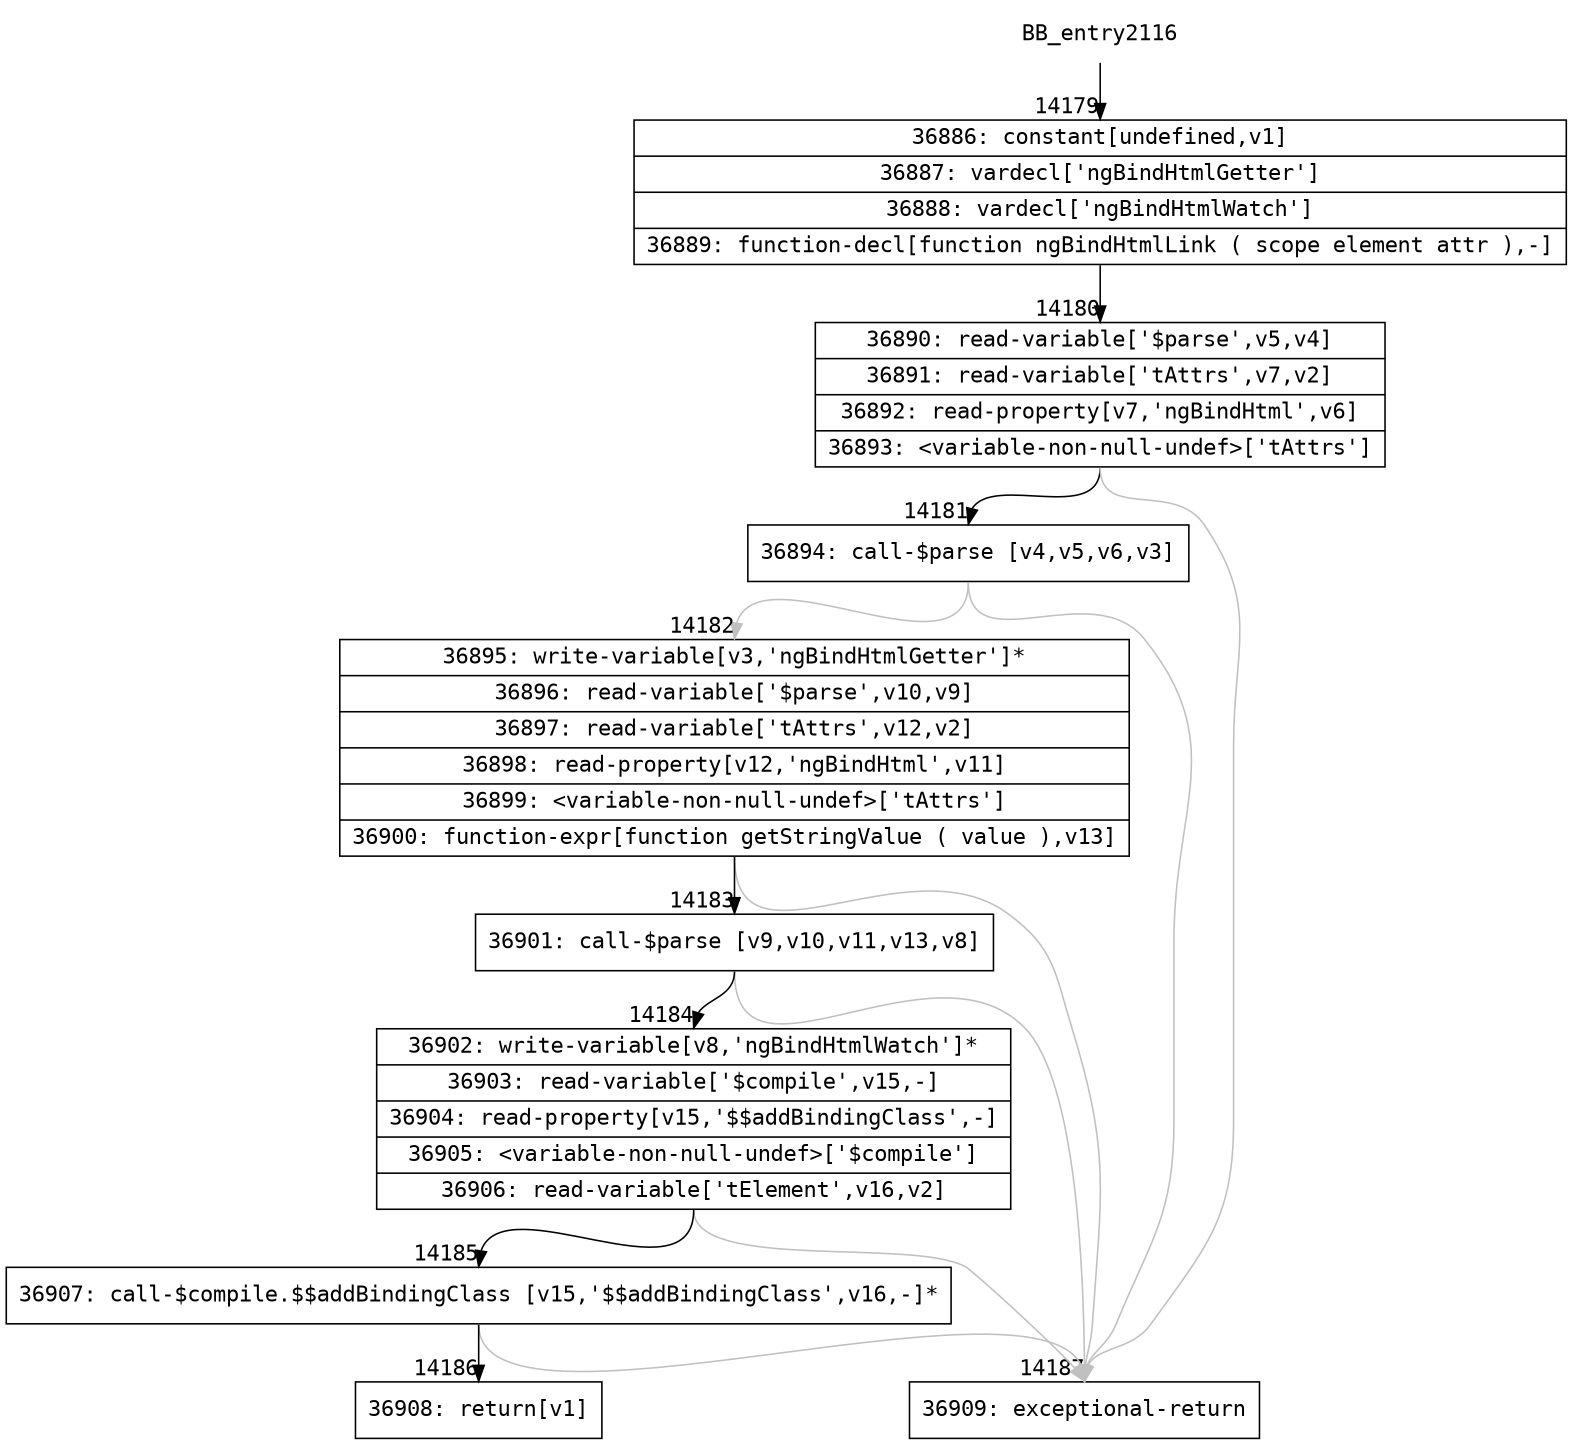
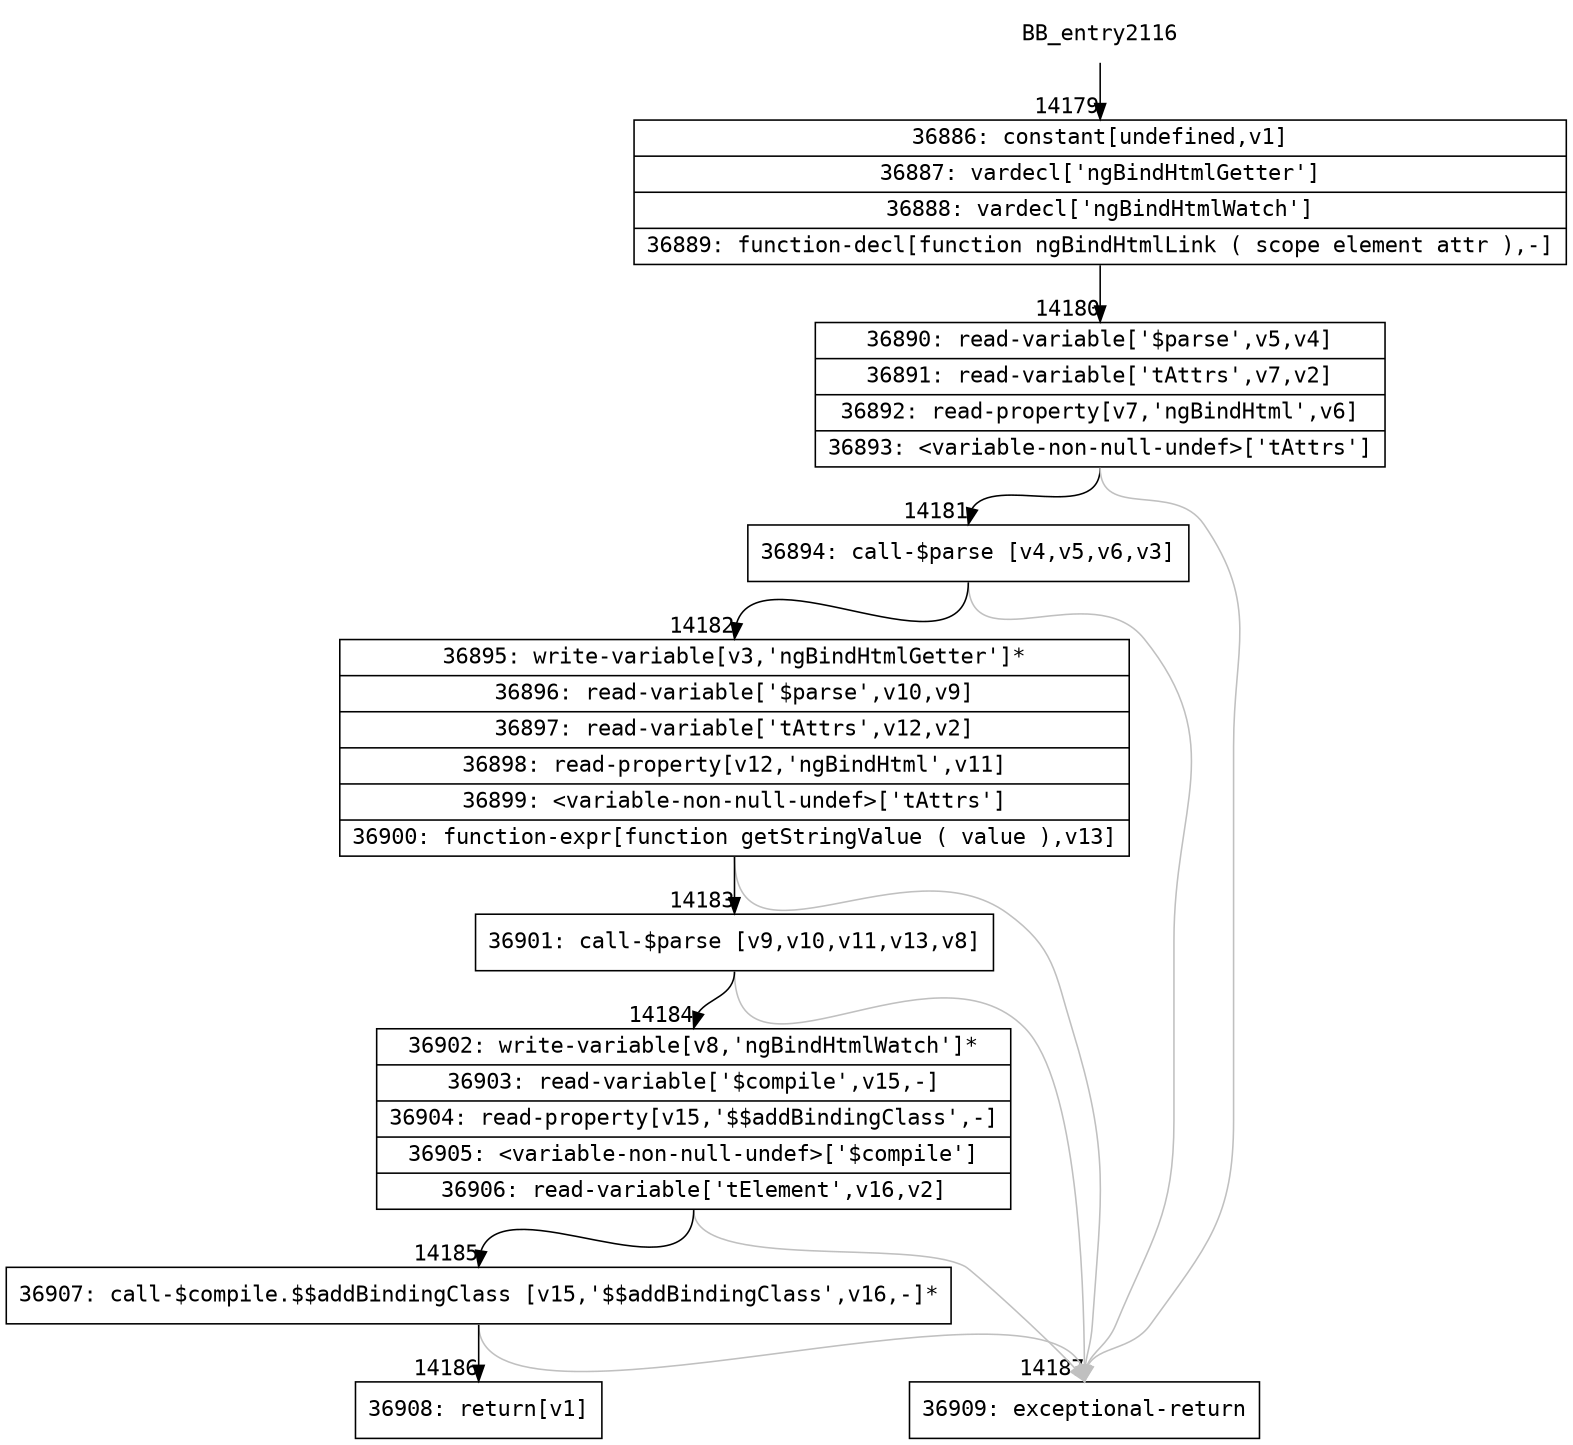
edge "36894: call-$parse [v4,v5,v6,v3]" -> "36895: write-variable[v3,'ngBindHtmlGetter']*": color gray -> black
